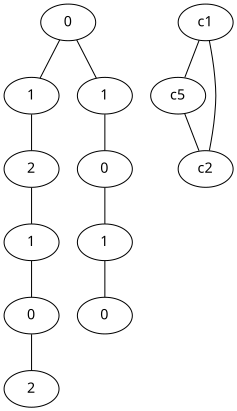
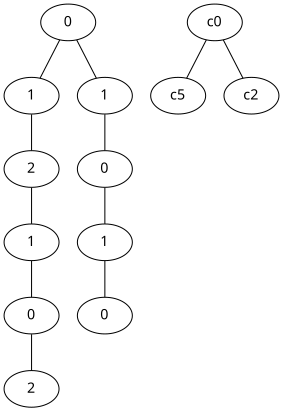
node "c1": label "c1" -> "c0"
edge "c5" -- "c2": removed
